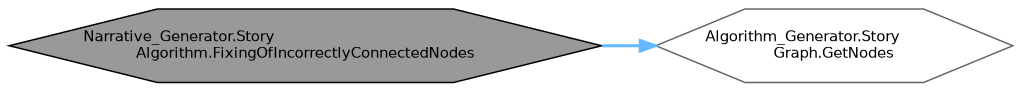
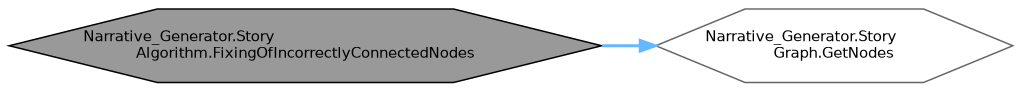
node "Algorithm_Generator.Story Graph.GetNodes": label "Algorithm_Generator.Story Graph.GetNodes" -> "Narrative_Generator.Story Graph.GetNodes"
